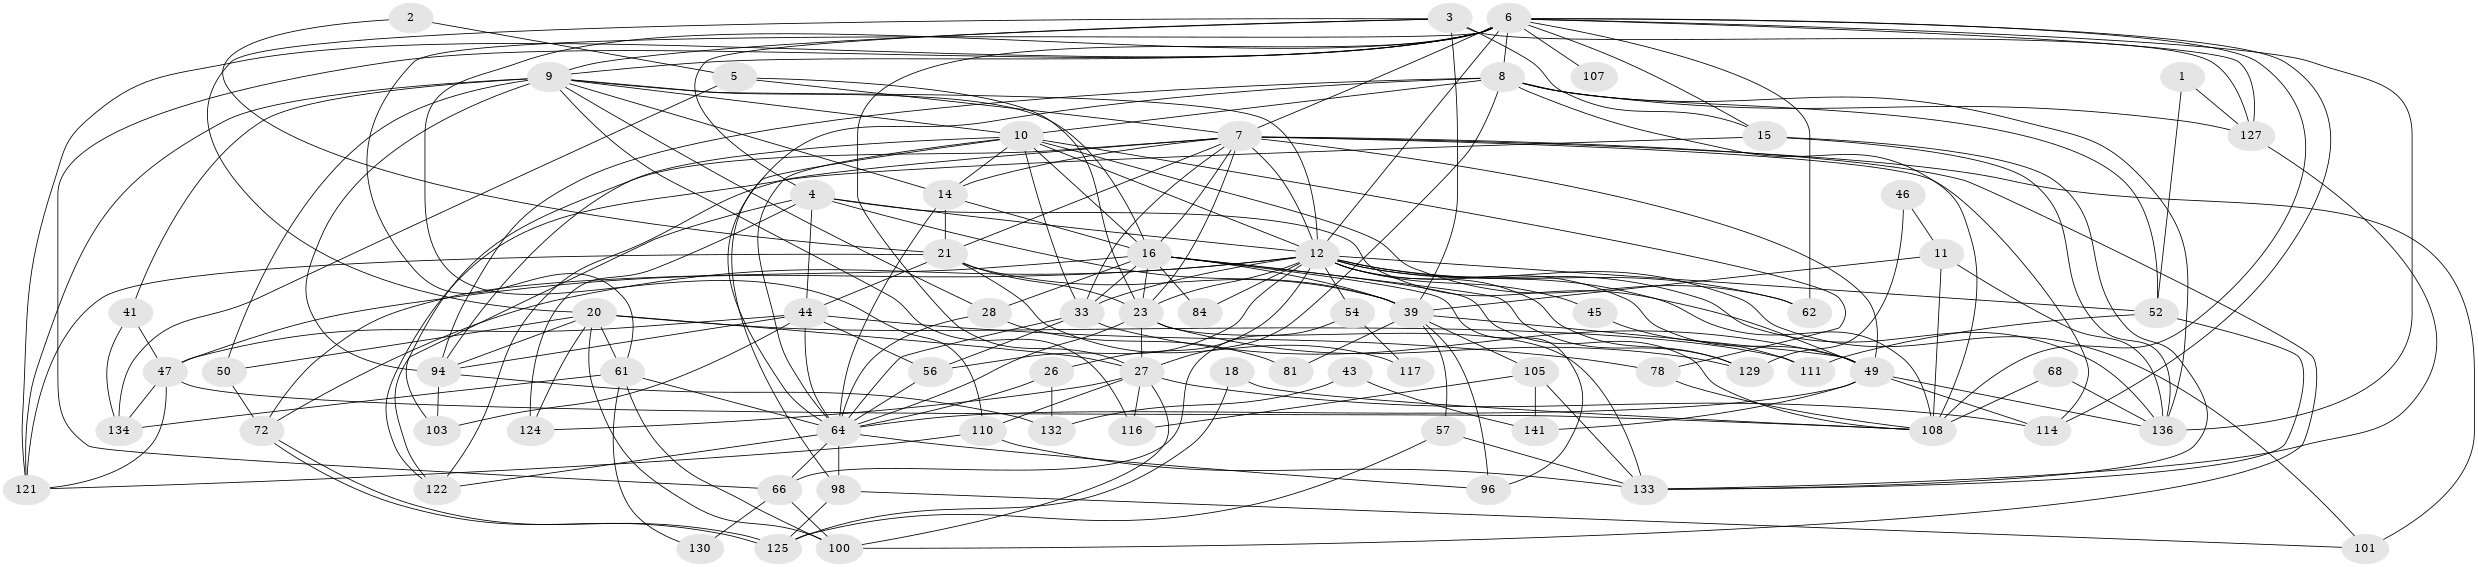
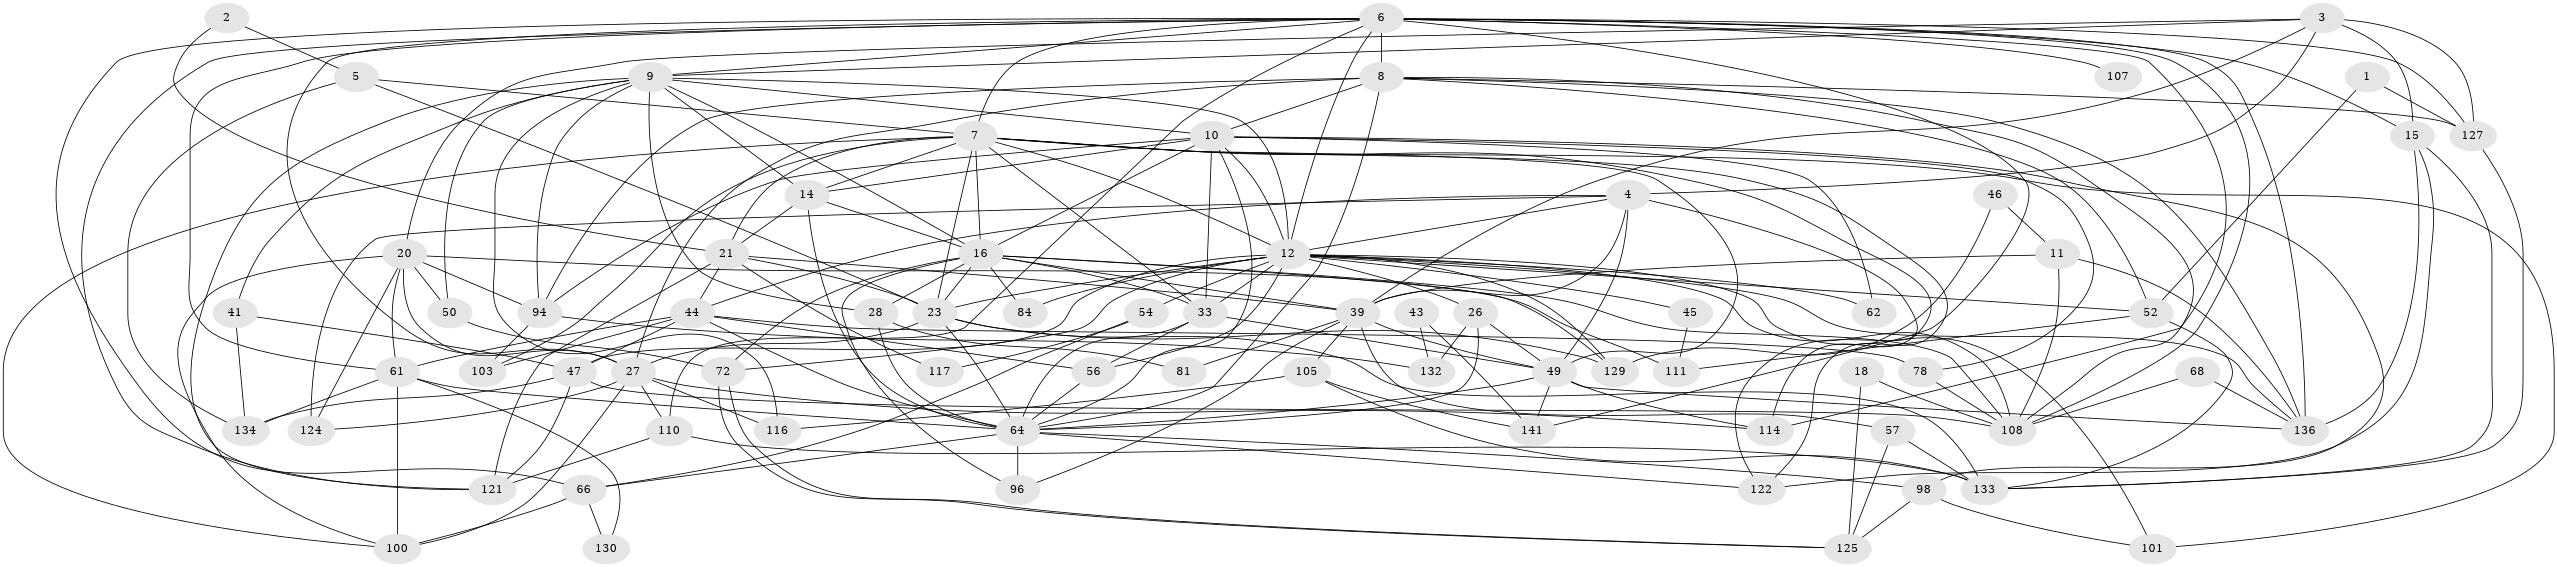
edge "6" -- "62": now "6" -- "141"
edge "12" -- "49": now "26" -- "49"
edge "44" -- "94": now "44" -- "61"
